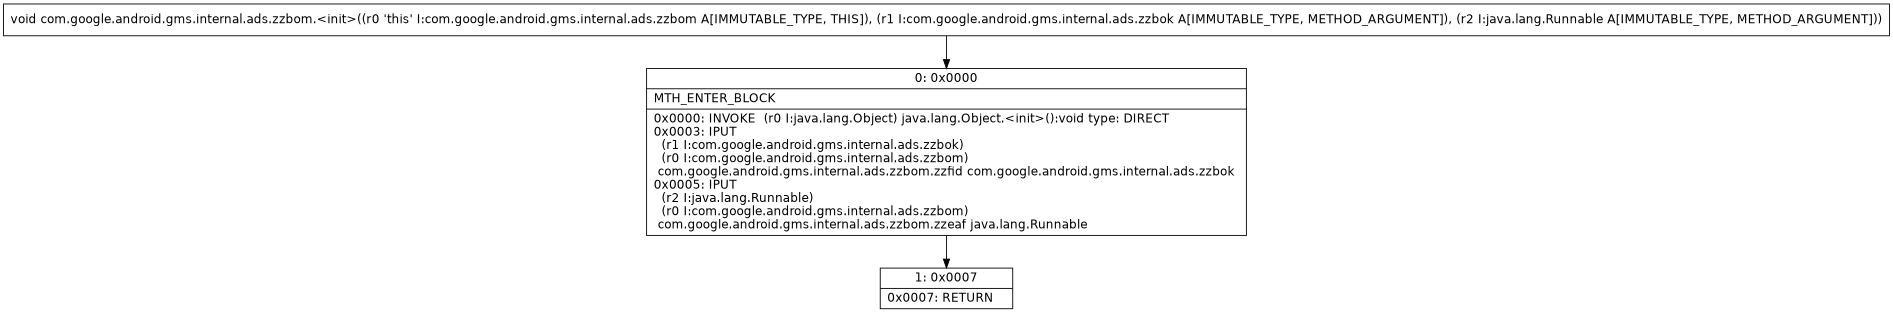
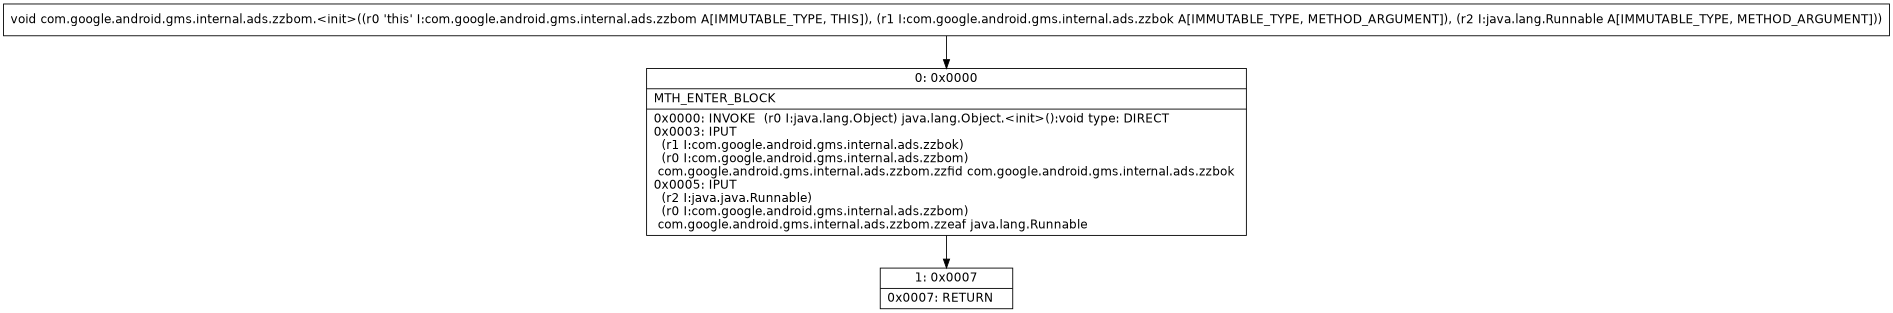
node "0: 0x0000": text "(r2 I:java.lang.Runnable)" -> "(r2 I:java.java.Runnable)"
